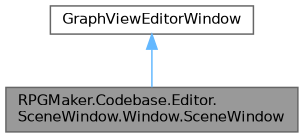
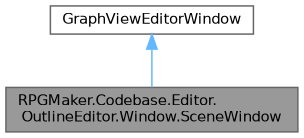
node "RPGMaker.Codebase.Editor. SceneWindow.Window.SceneWindow": label "RPGMaker.Codebase.Editor. SceneWindow.Window.SceneWindow" -> "RPGMaker.Codebase.Editor. OutlineEditor.Window.SceneWindow"
